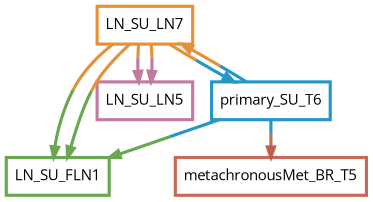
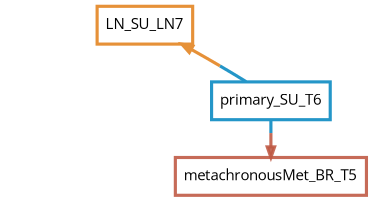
edge "LN_SU_LN7" -> "primary_SU_T6": removed
node "LN_SU_LN5": removed
node "LN_SU_FLN1": removed
